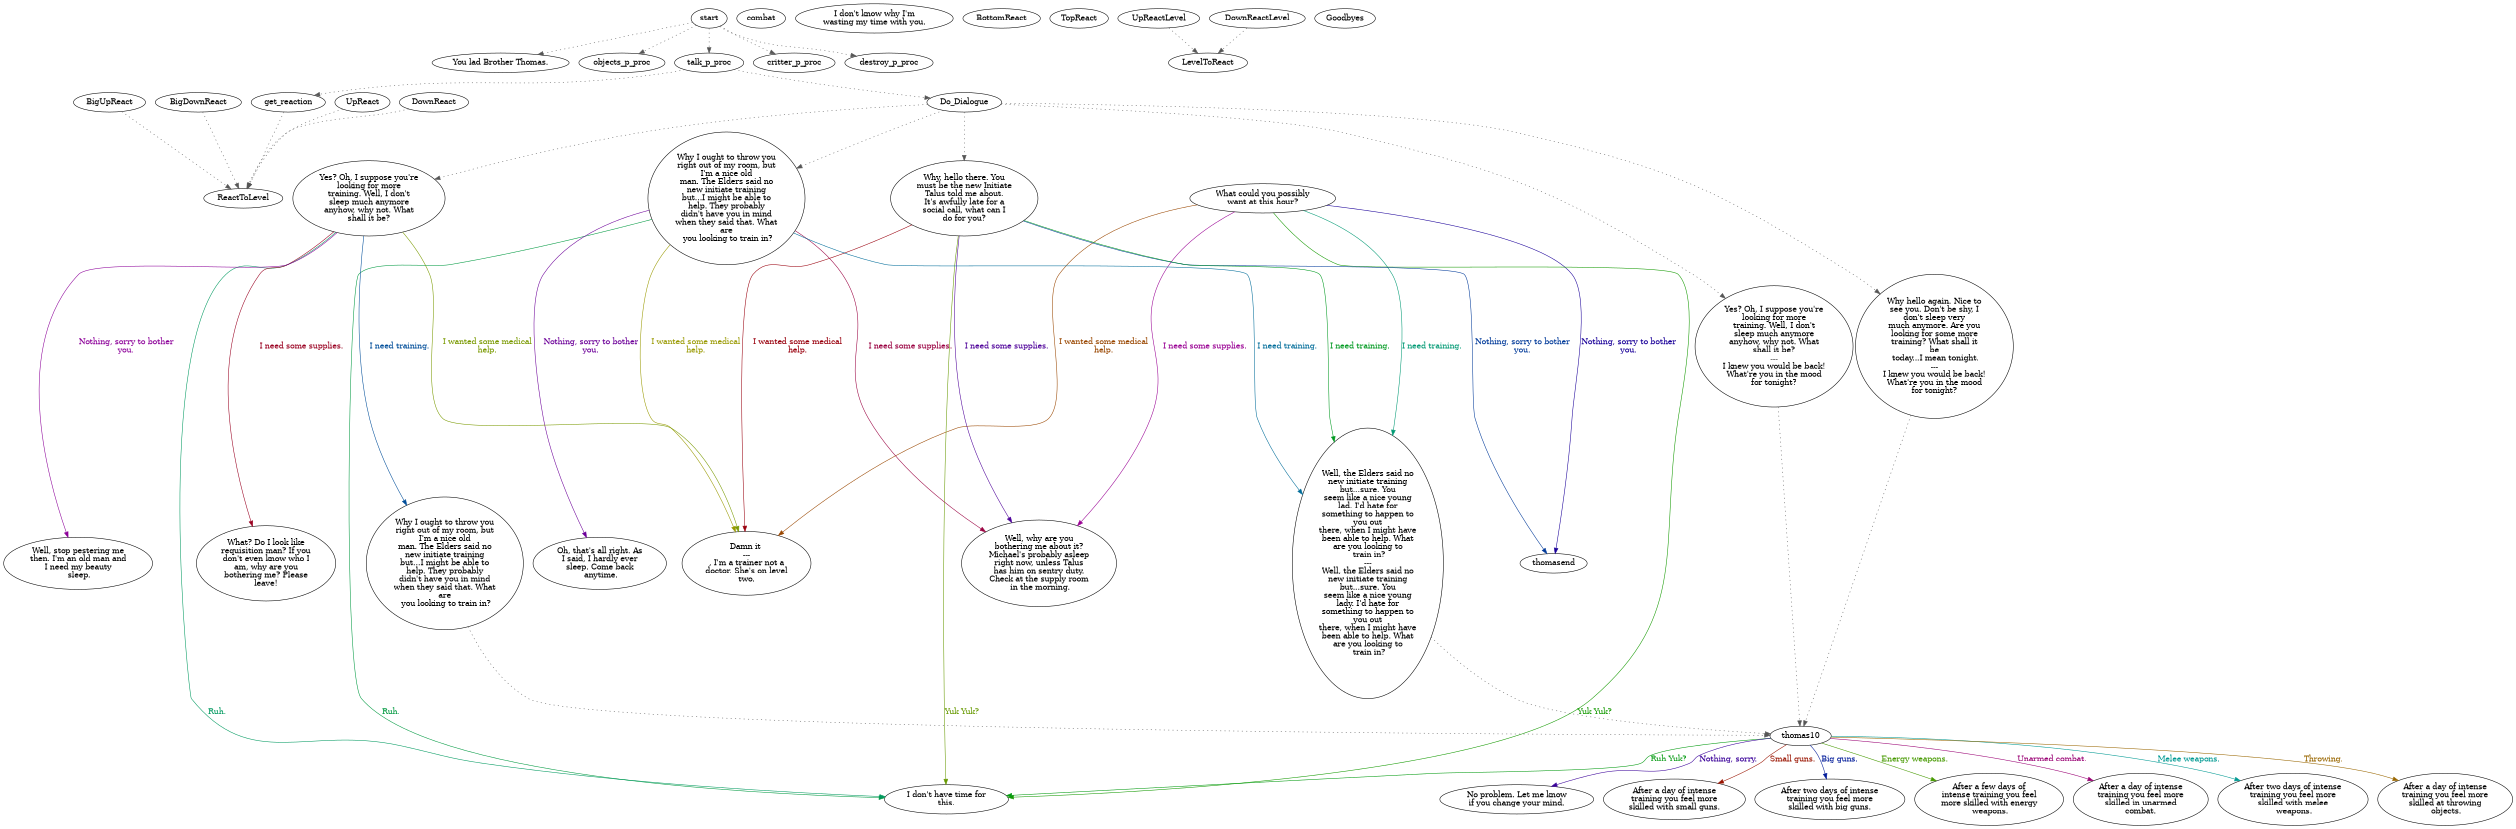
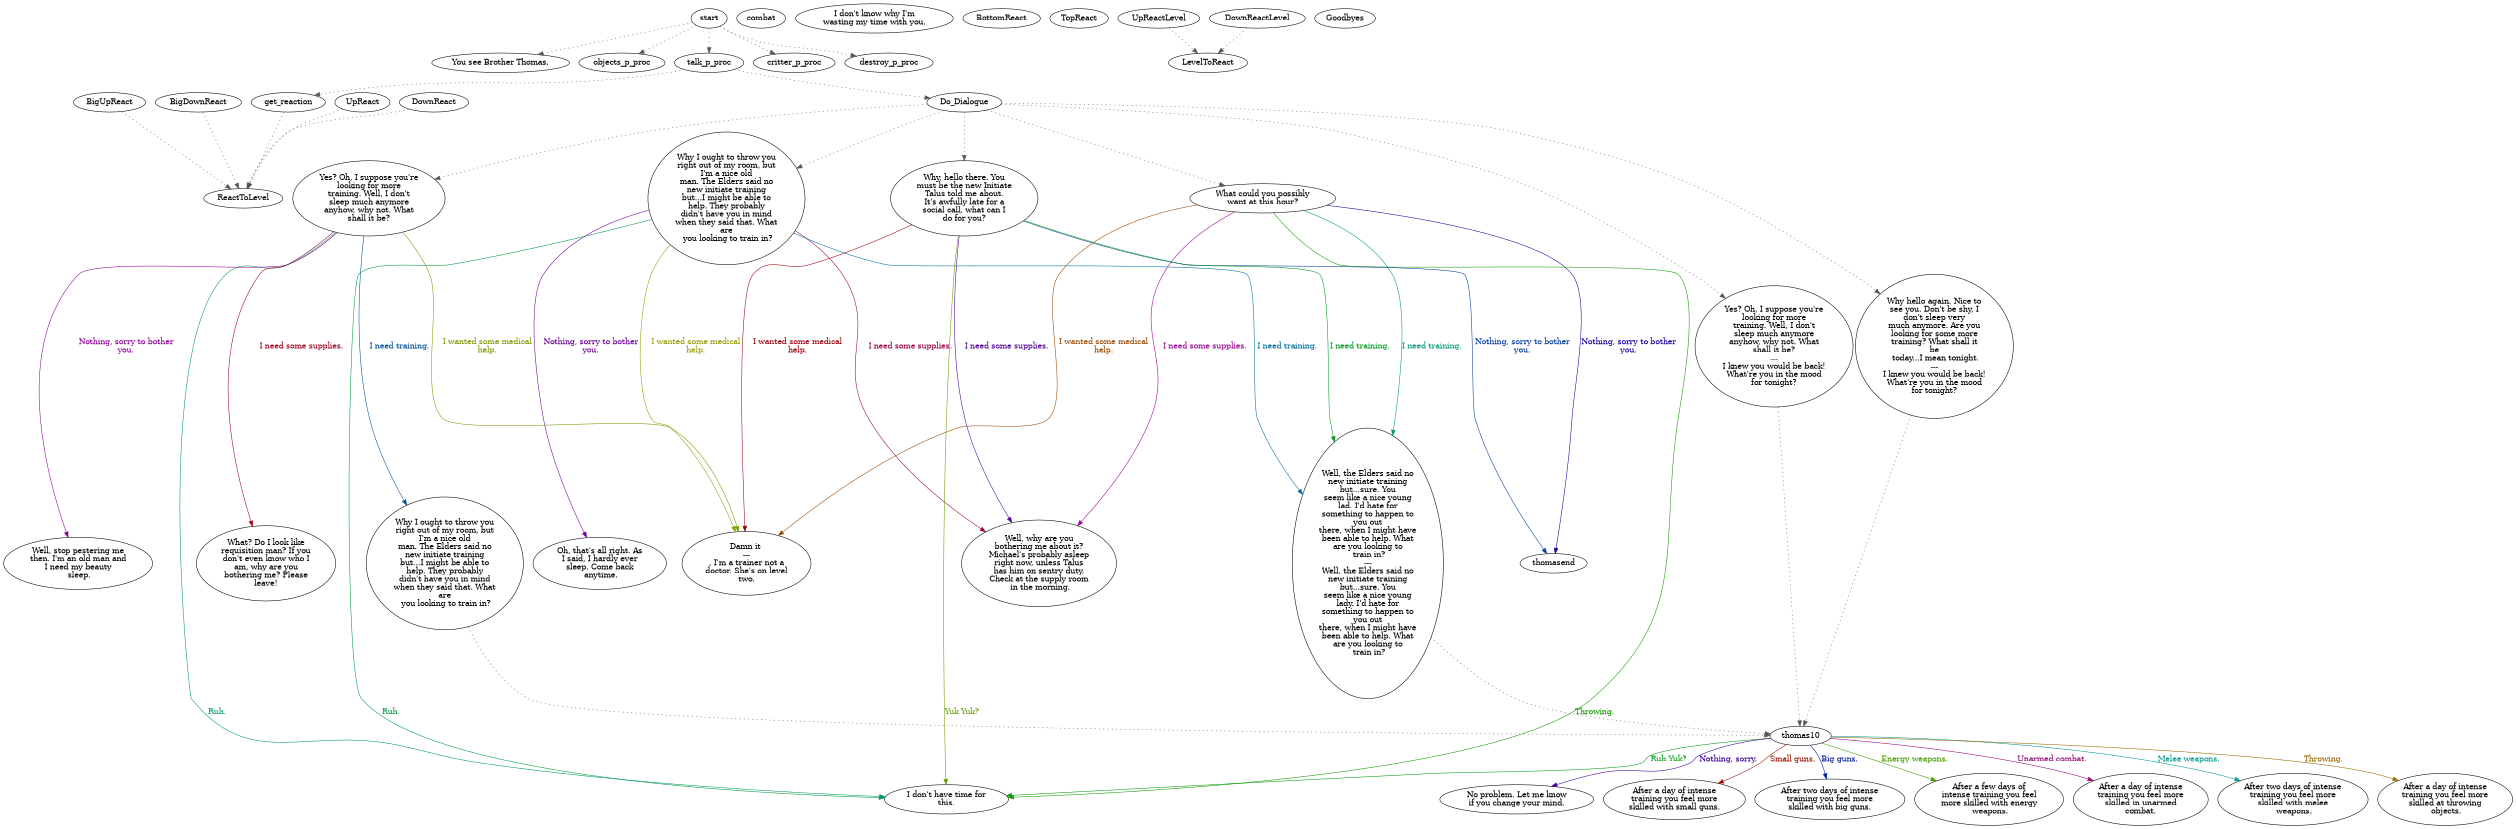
node "You lad Brother Thomas.": label "You lad Brother Thomas." -> "You see Brother Thomas."
edge "Do_Dialogue" -> "What could you possibly want at this hour?": added
edge "What could you possibly want at this hour?" -> "I don't have time for this.": label "Yuk Yuk?" -> "Throwing."
